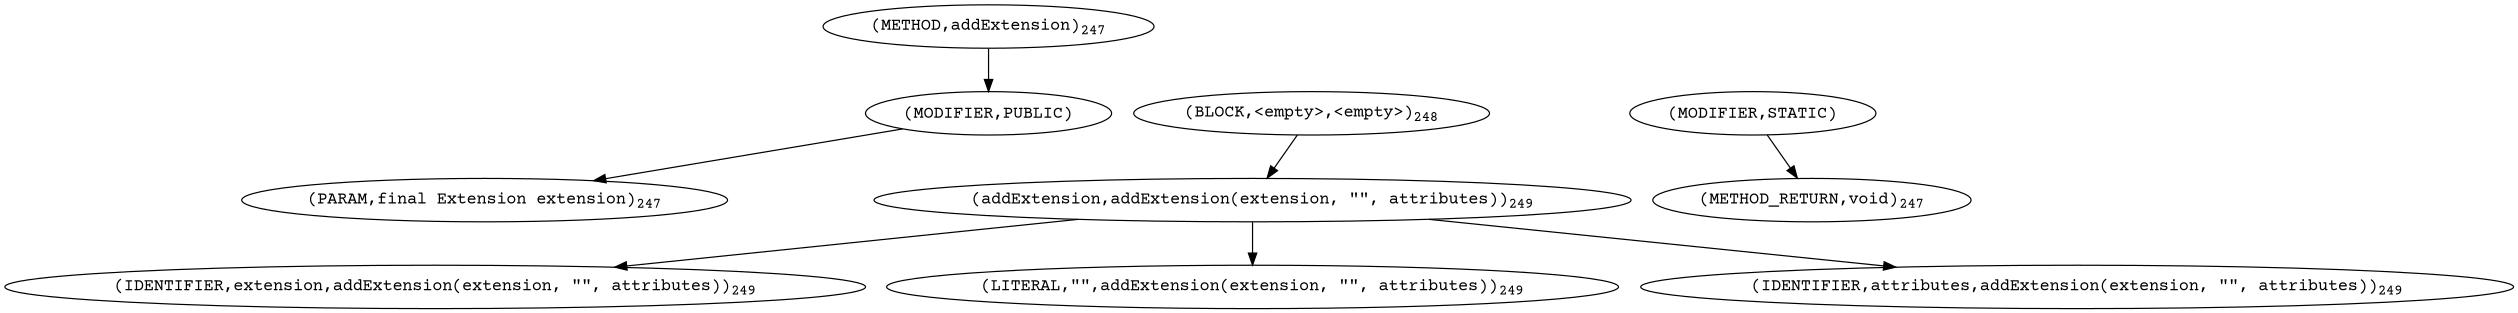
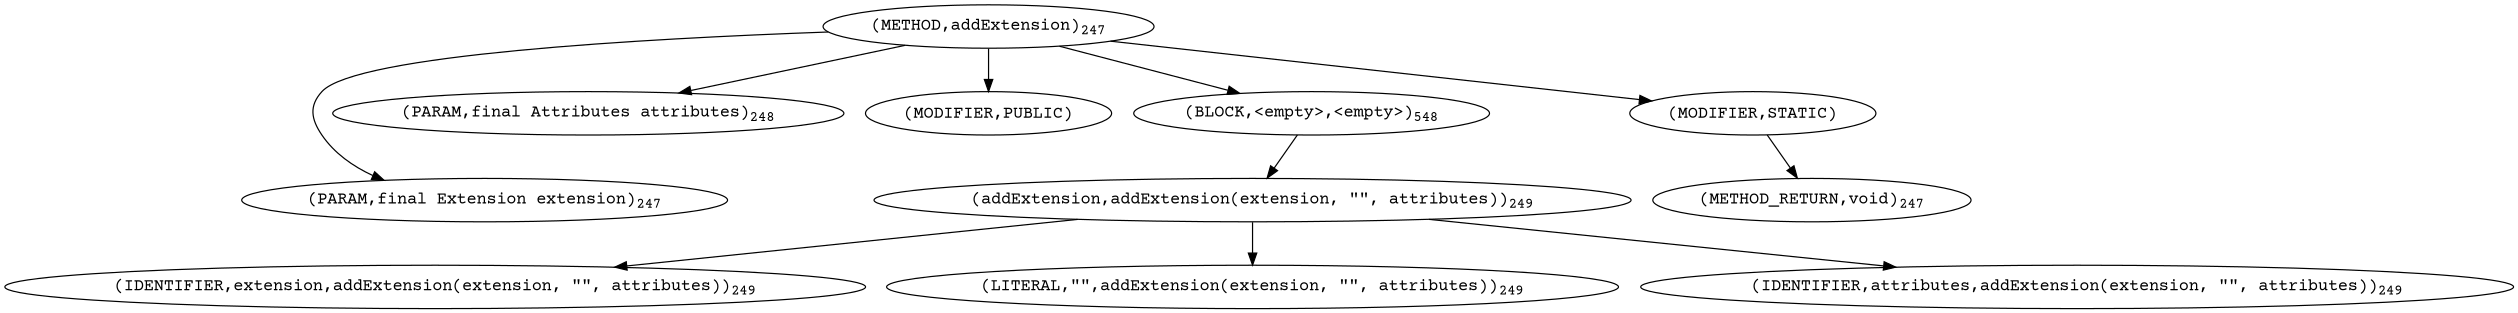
edge "(METHOD,addExtension)" -> "(BLOCK,<empty>,<empty>)": added
edge "(METHOD,addExtension)" -> "(MODIFIER,STATIC)": added
node "(BLOCK,<empty>,<empty>)": text "248" -> "548"
node "(PARAM,final Attributes attributes)": added
edge "(MODIFIER,PUBLIC)" -> "(PARAM,final Extension extension)": now "(METHOD,addExtension)" -> "(PARAM,final Extension extension)"
